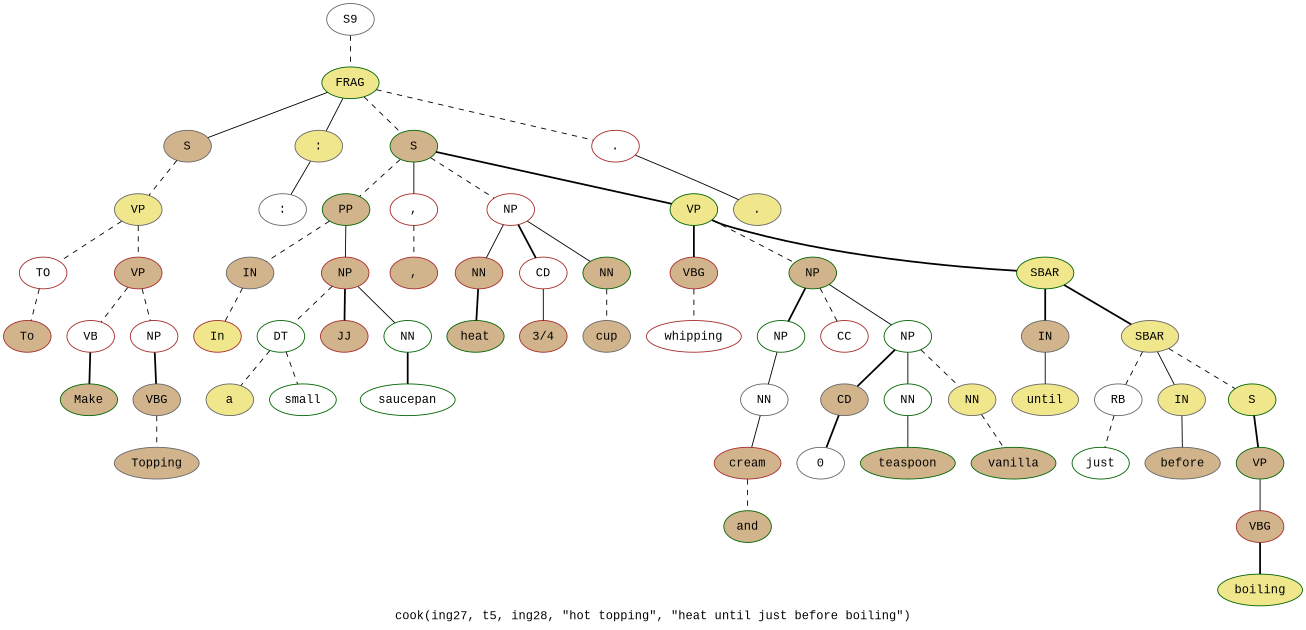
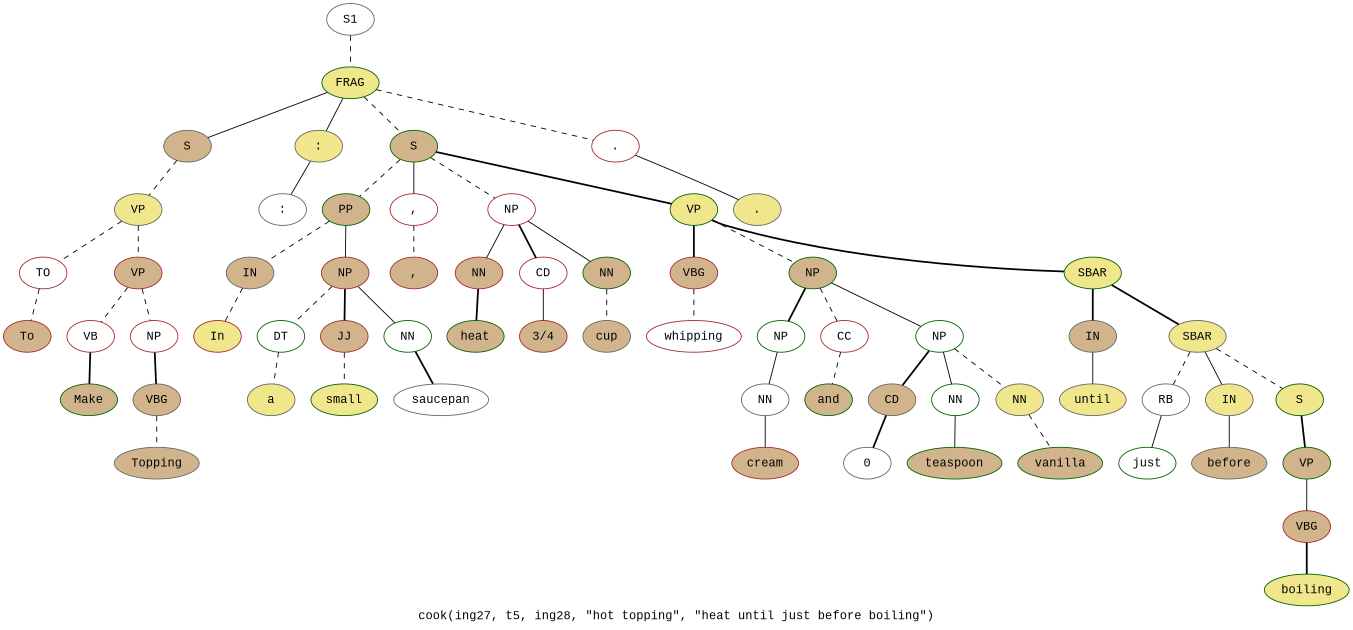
node "S9": label "S9" -> "S1"
edge "DT" -- "small": now "JJ" -- "small"
node "small": fillcolor white -> khaki
node "saucepan": color darkgreen -> gray40
edge "RB" -- "just": style dashed -> solid
edge "cream" -- "and": now "CC" -- "and"
